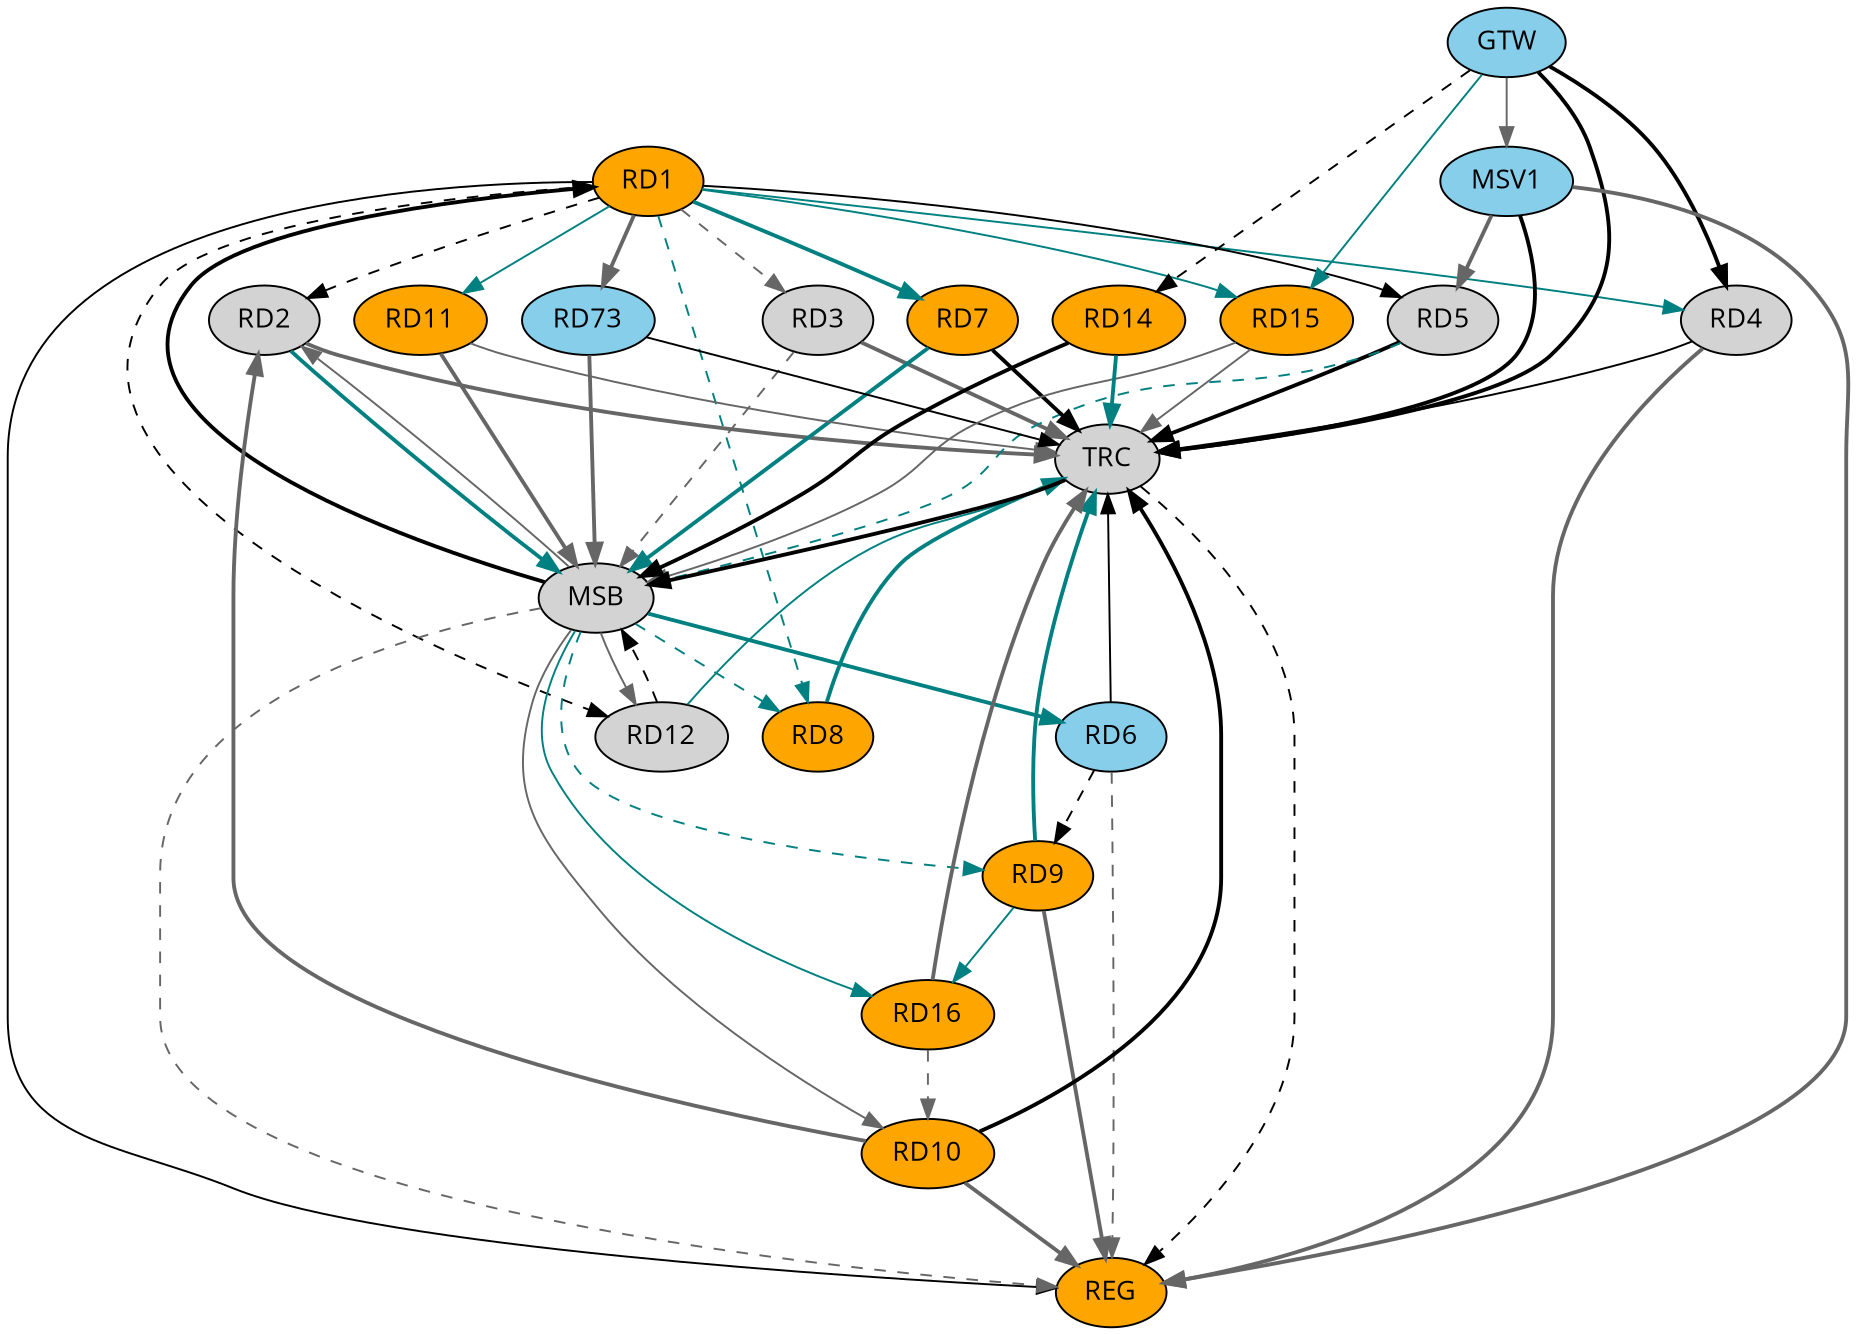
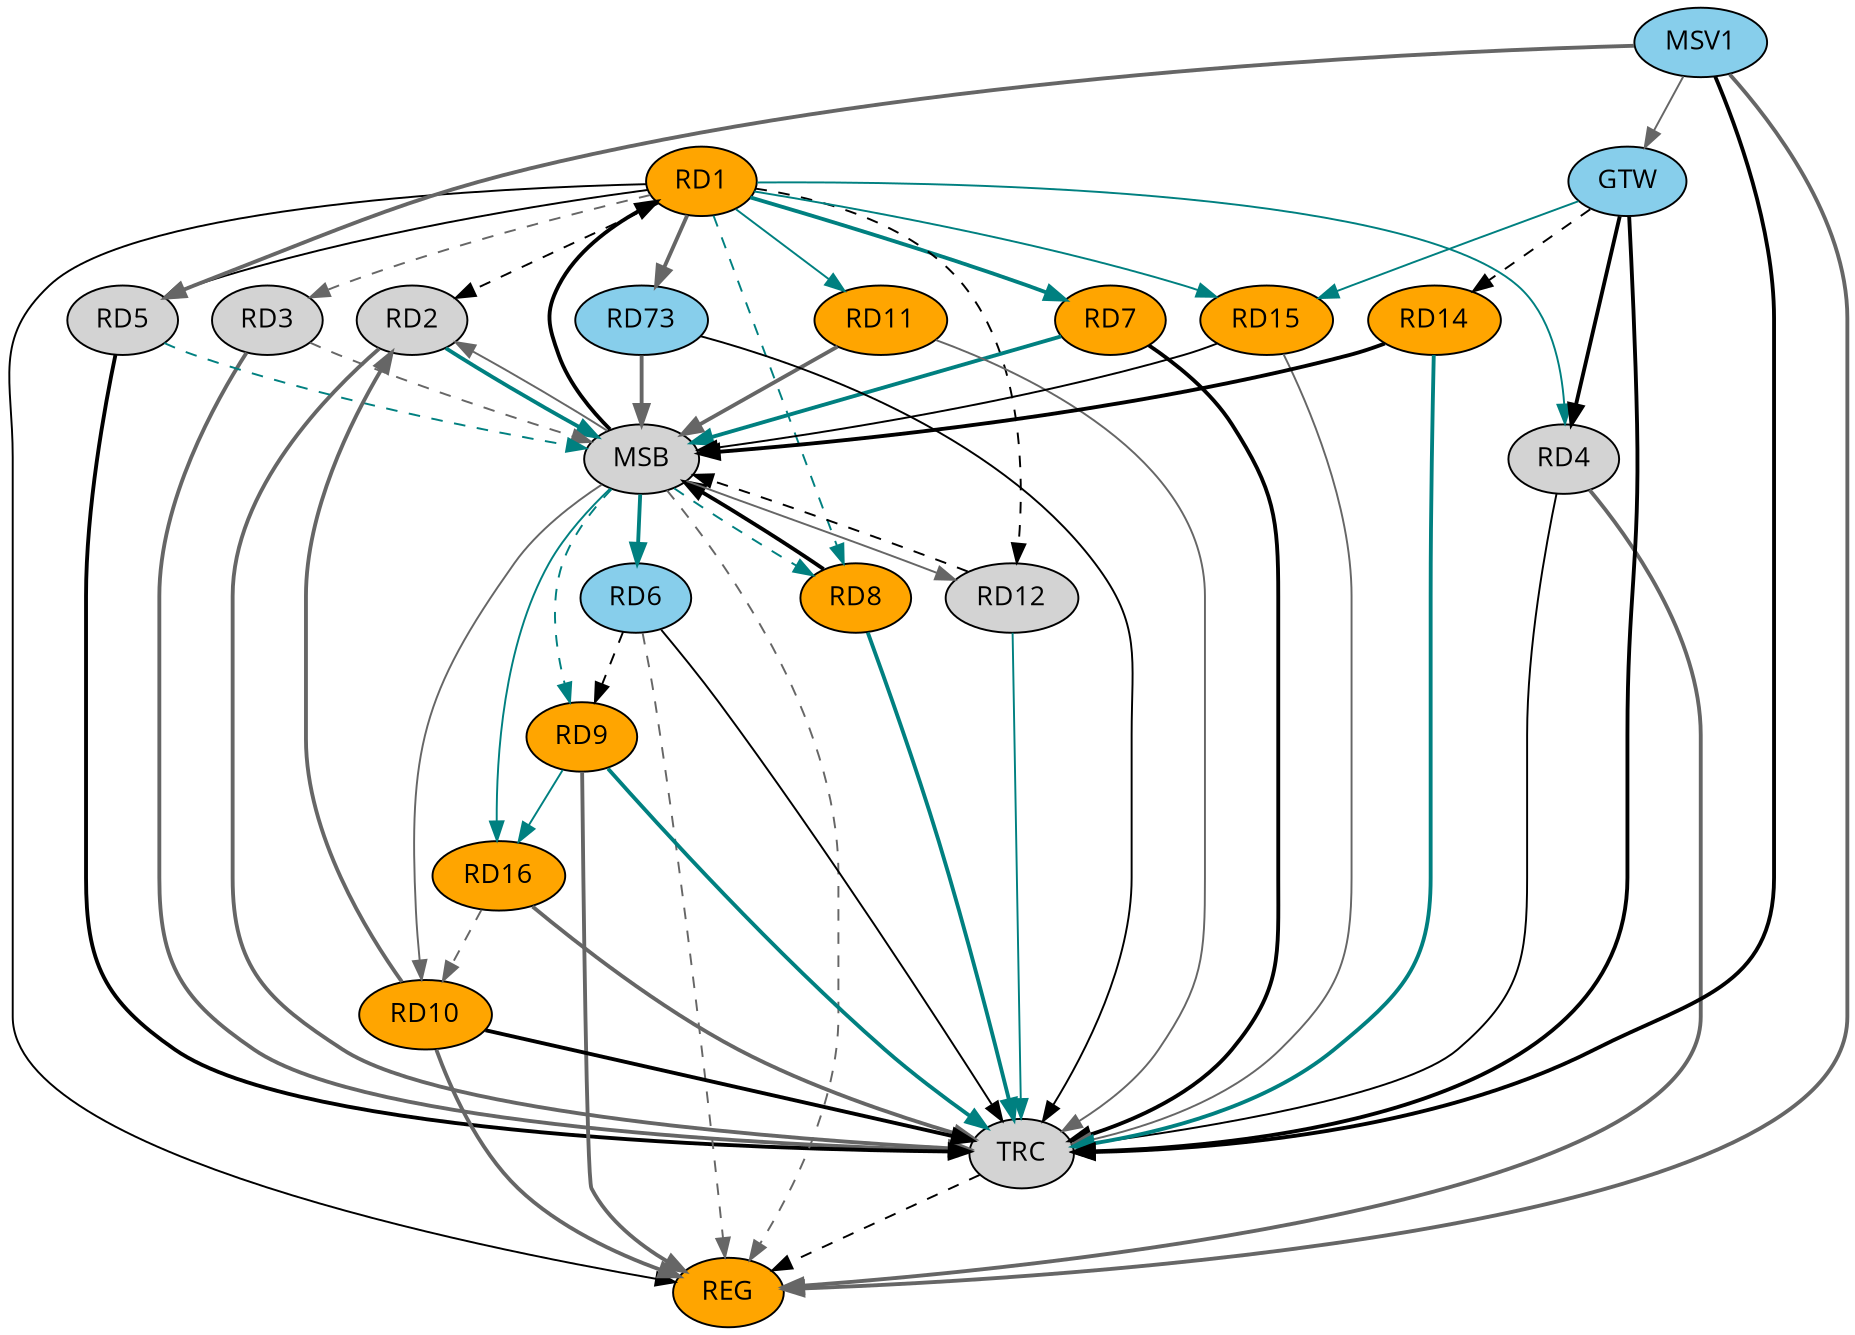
edge "GTW" -> "MSV1": reversed
edge "RD15" -> "MSB": color gray40 -> black
edge "TRC" -> "MSB": now "RD8" -> "MSB"
